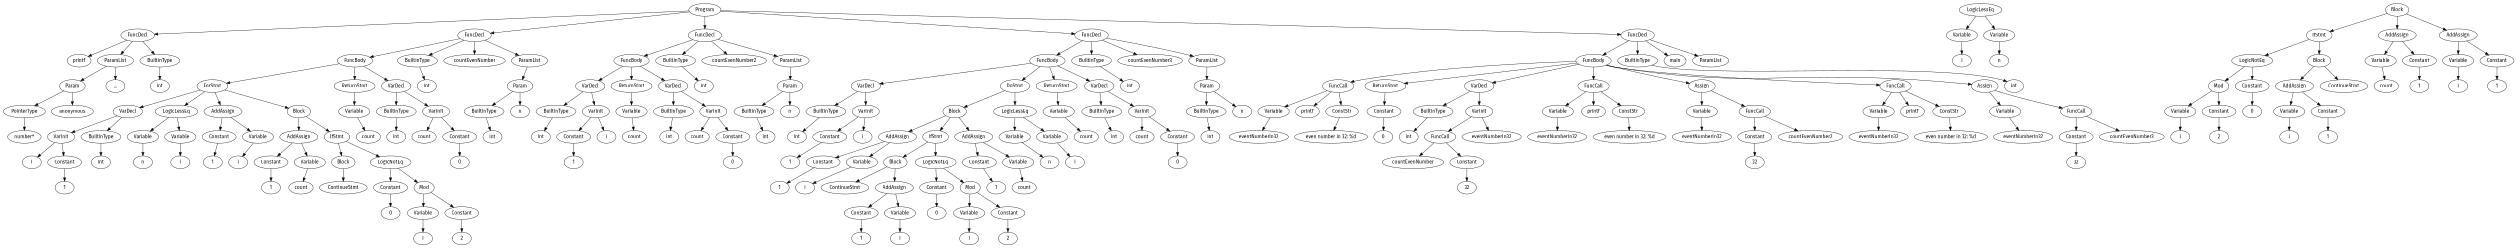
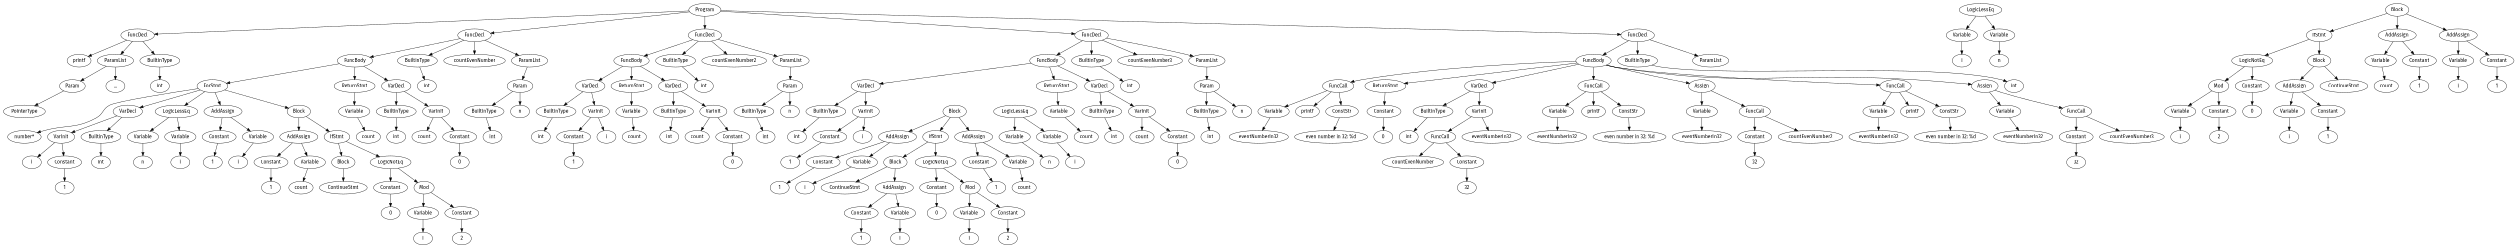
node "main": removed
node "DoStmt": removed
node "anonymous": removed
edge "PointerType" -> "number*": now "ForStmt" -> "number*"
